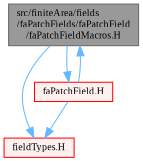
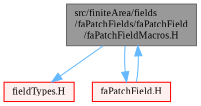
edge "faPatchField.H" -> "fieldTypes.H": removed
